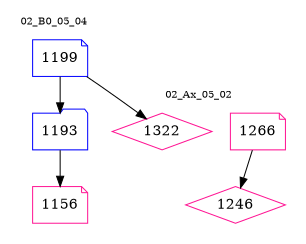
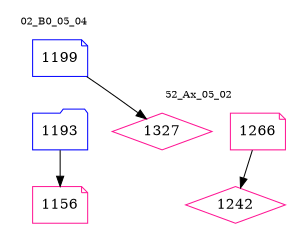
edge "1199" -> "1193": removed
cluster "02_Ax_05_02": label "02_Ax_05_02" -> "52_Ax_05_02"
node "1322": label "1322" -> "1327"
node "1246": label "1246" -> "1242"
